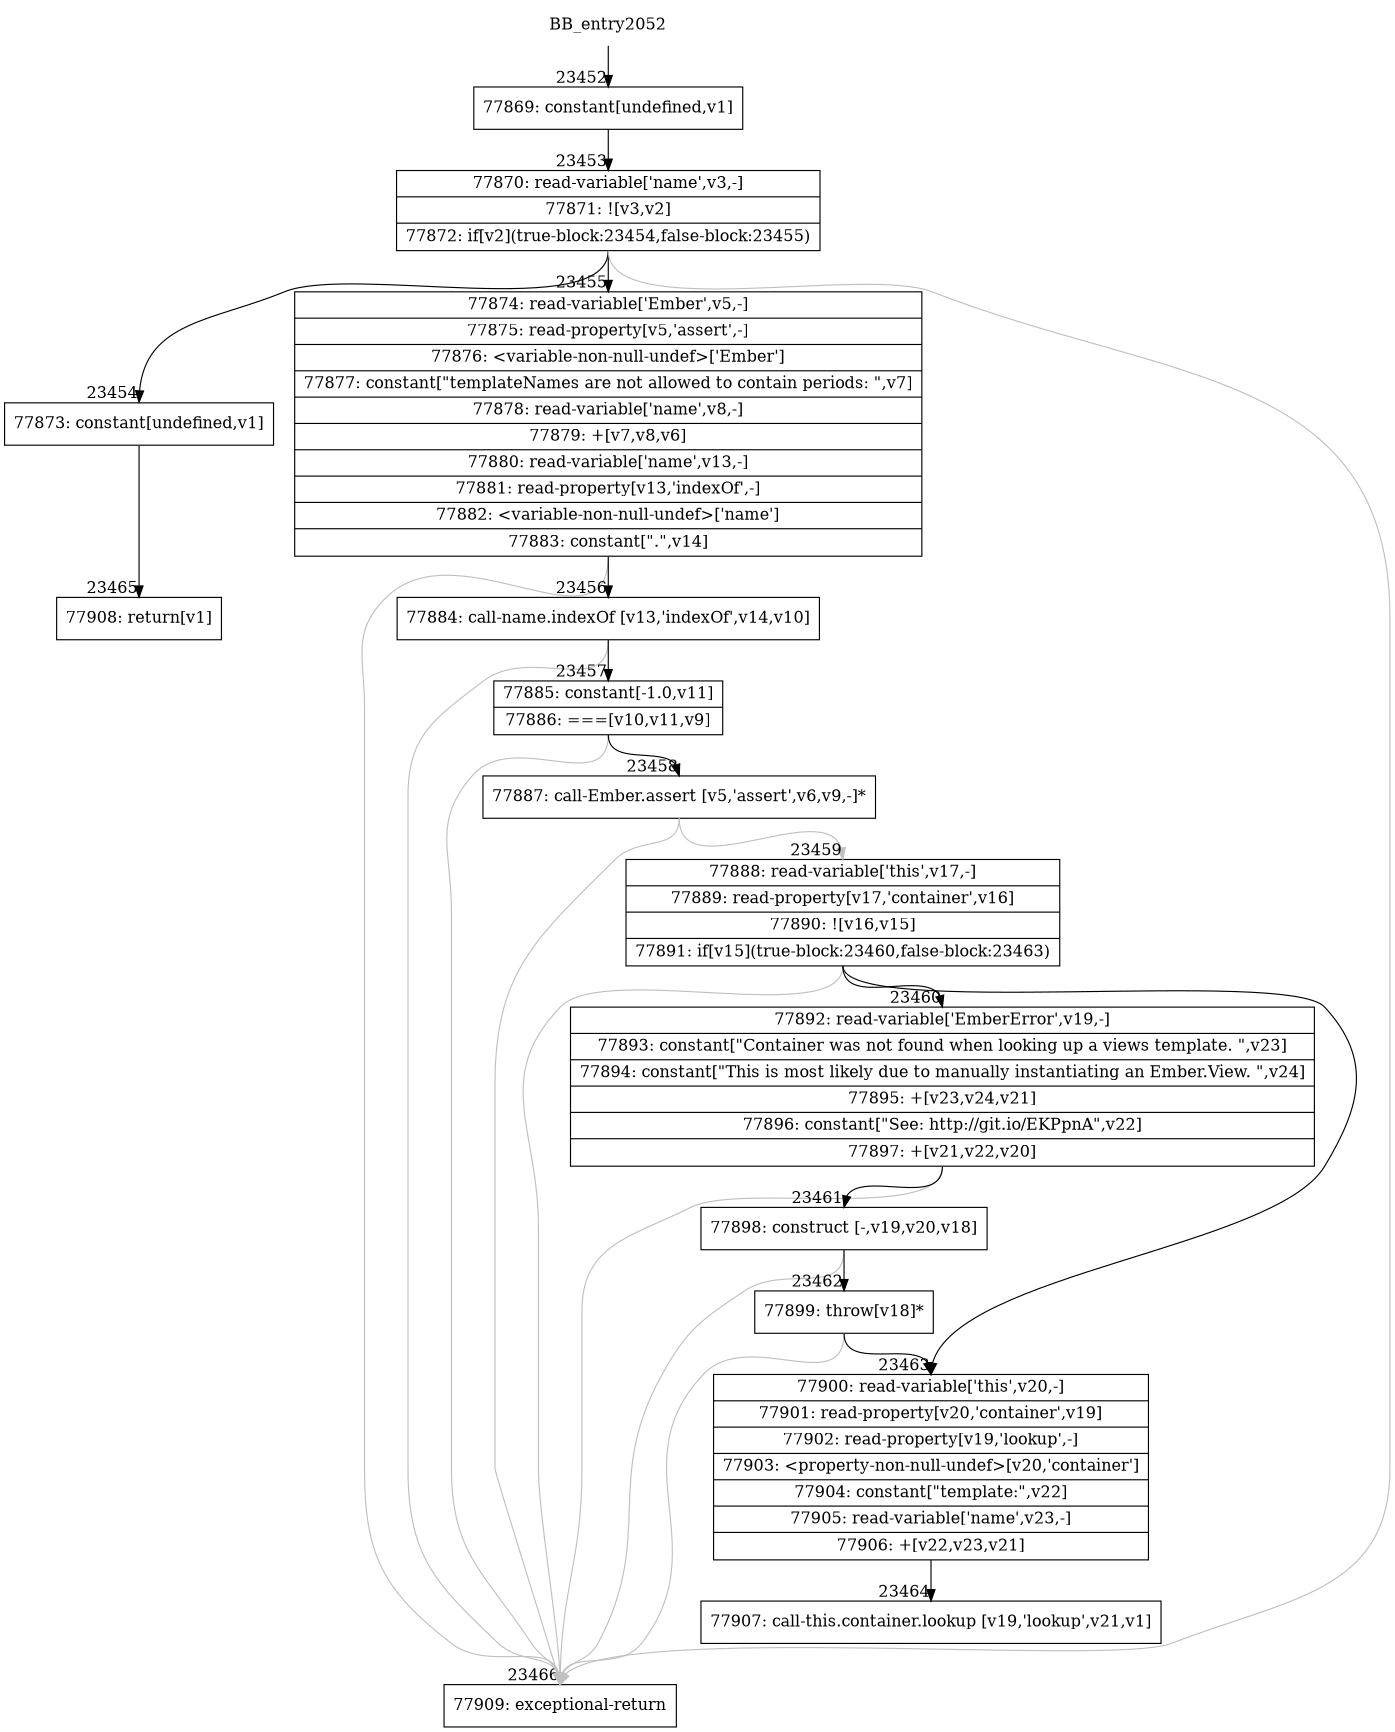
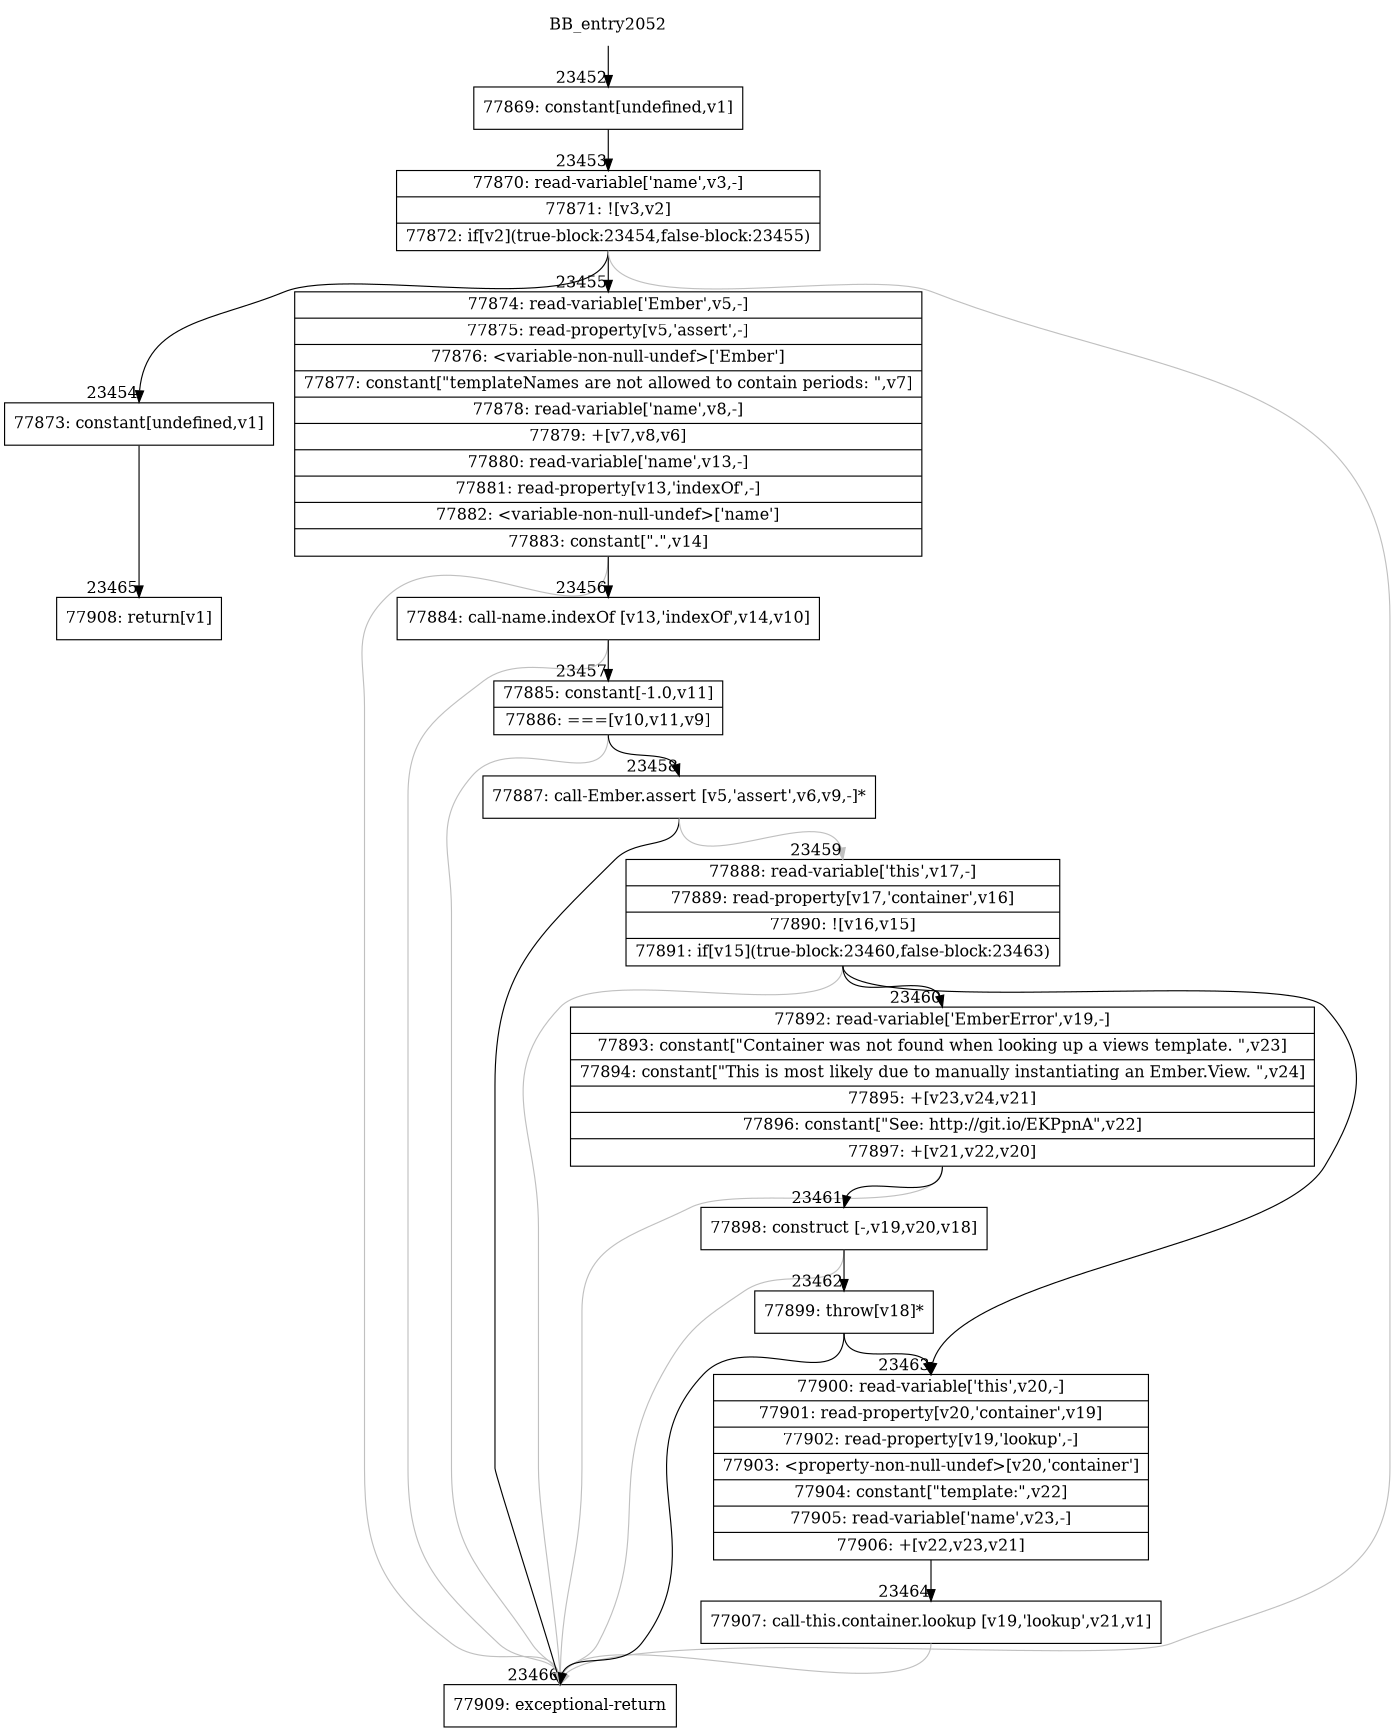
edge "77887: call-Ember.assert [v5,'assert',v6,v9,-]*" -> "77909: exceptional-return": color gray -> black
edge "77899: throw[v18]*" -> "77909: exceptional-return": color gray -> black
edge "77907: call-this.container.lookup [v19,'lookup',v21,v1]" -> "77909: exceptional-return": added
